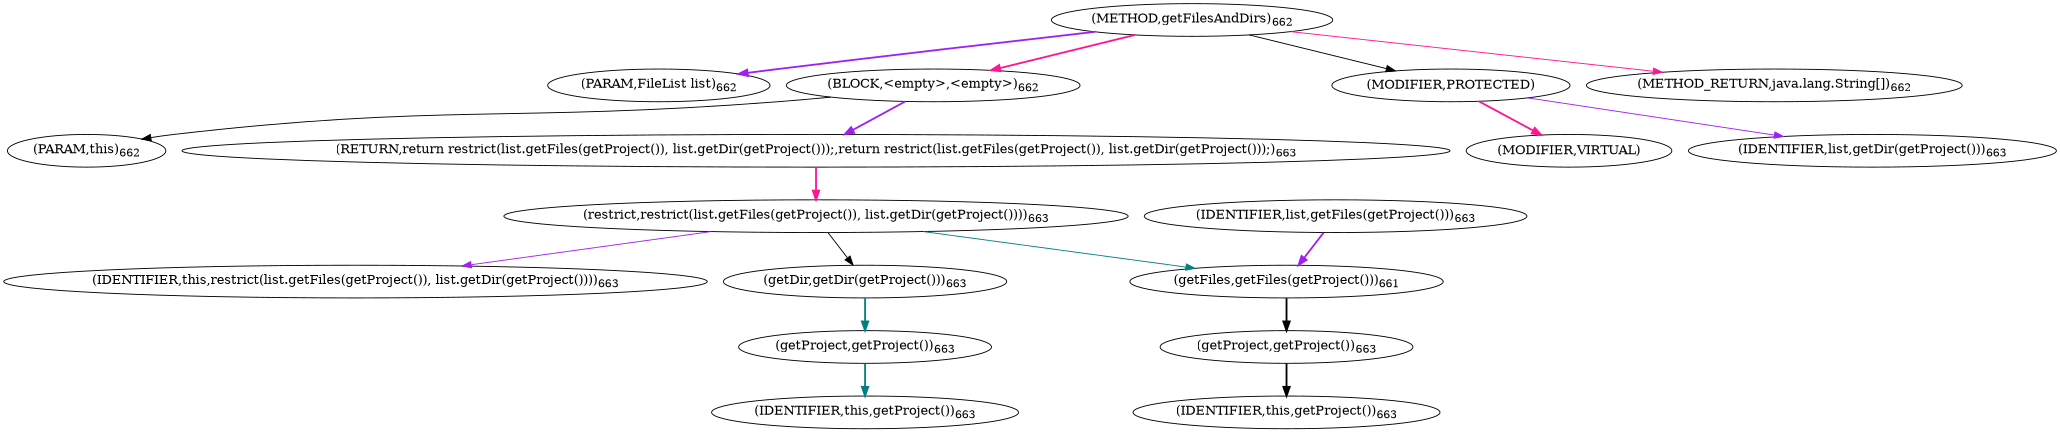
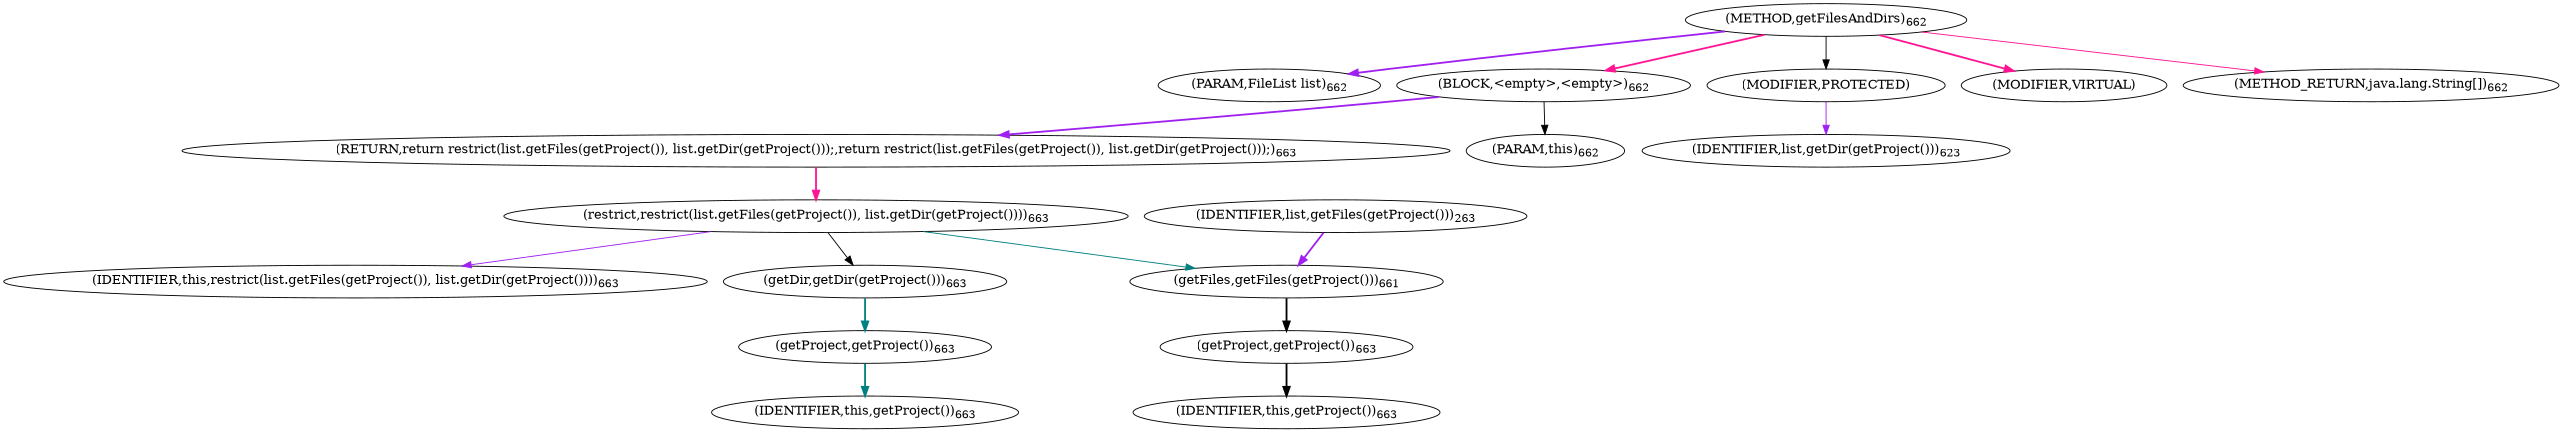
edge "(MODIFIER,PROTECTED)" -> "(MODIFIER,VIRTUAL)": now "(METHOD,getFilesAndDirs)" -> "(MODIFIER,VIRTUAL)"
node "(IDENTIFIER,list,getDir(getProject()))": text "663" -> "623"
node "(IDENTIFIER,list,getFiles(getProject()))": text "663" -> "263"
